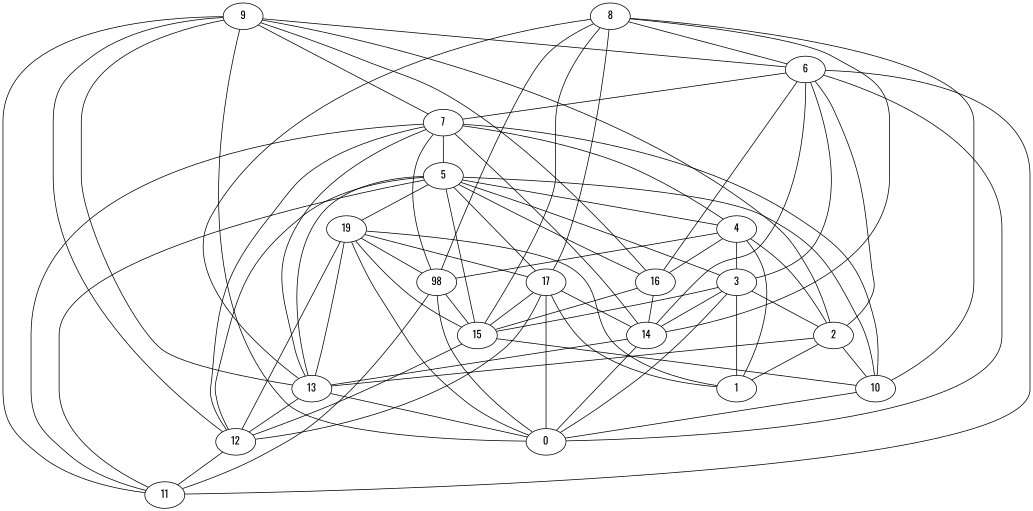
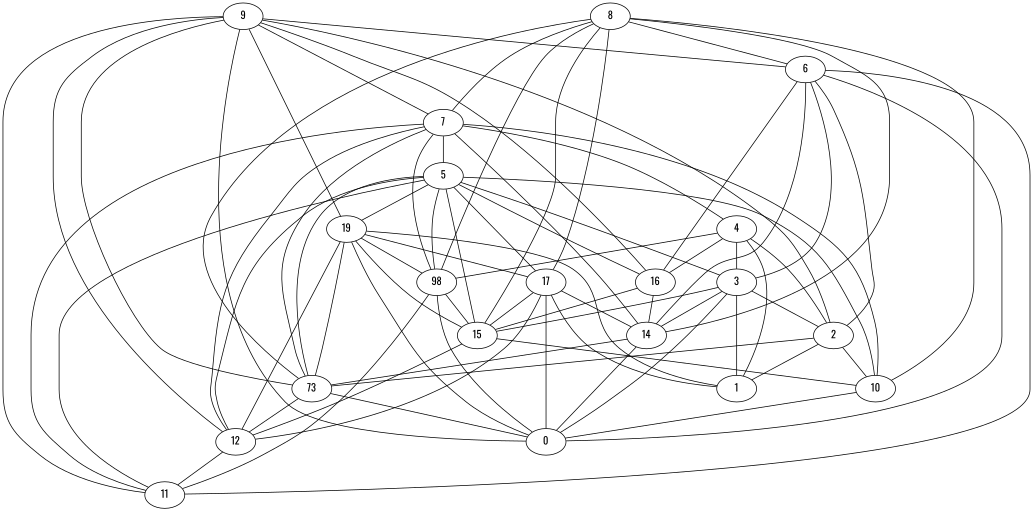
edge "6" -- "7": now "8" -- "7"
edge "9" -- "19": added
edge "5" -- "4": now "5" -- "98"
node "13": label "13" -> "73"
